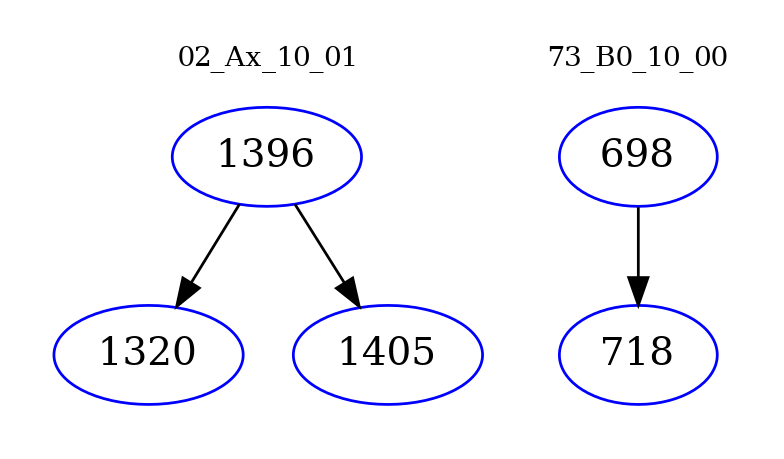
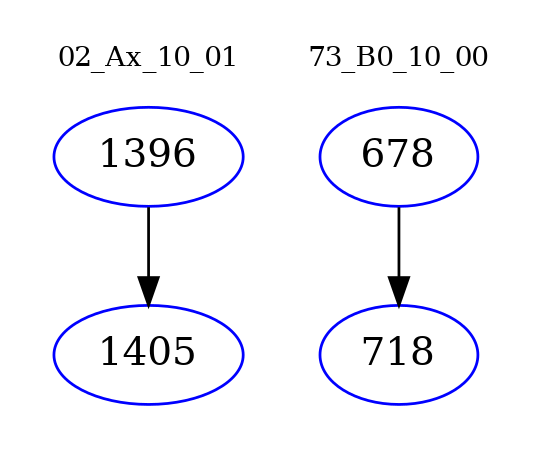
node "698": label "698" -> "678"
node "1320": removed
